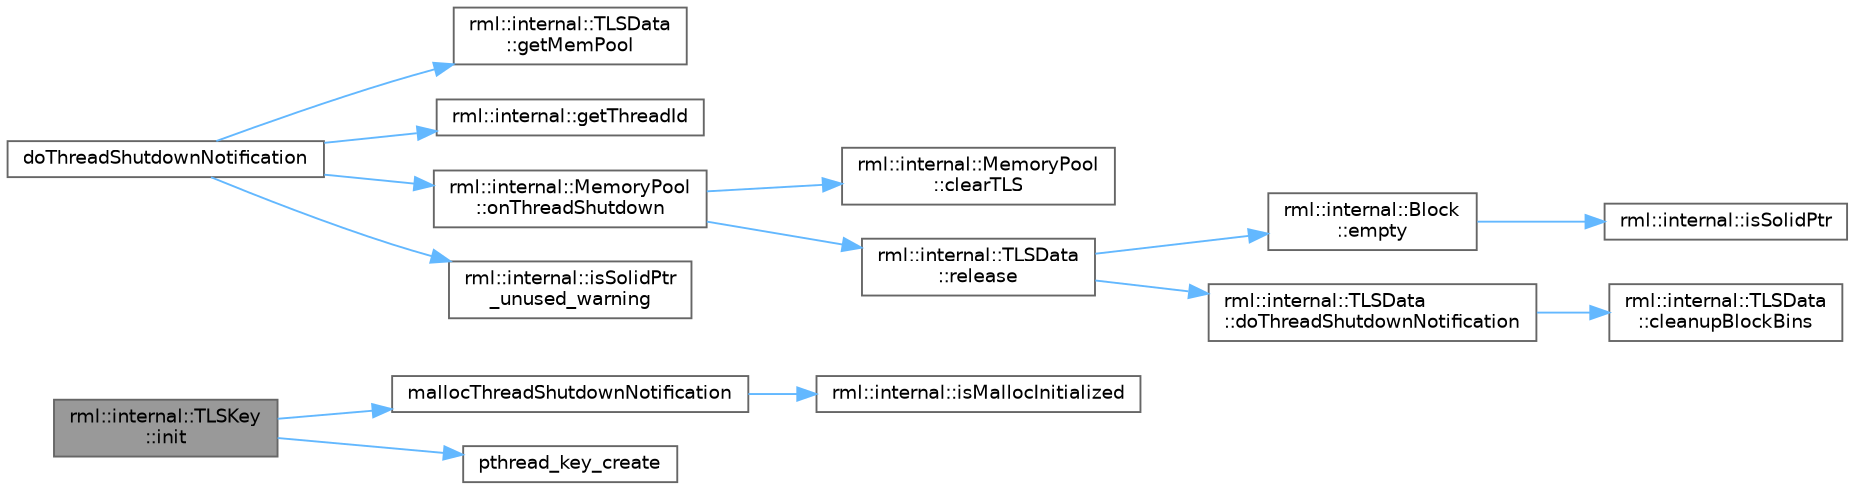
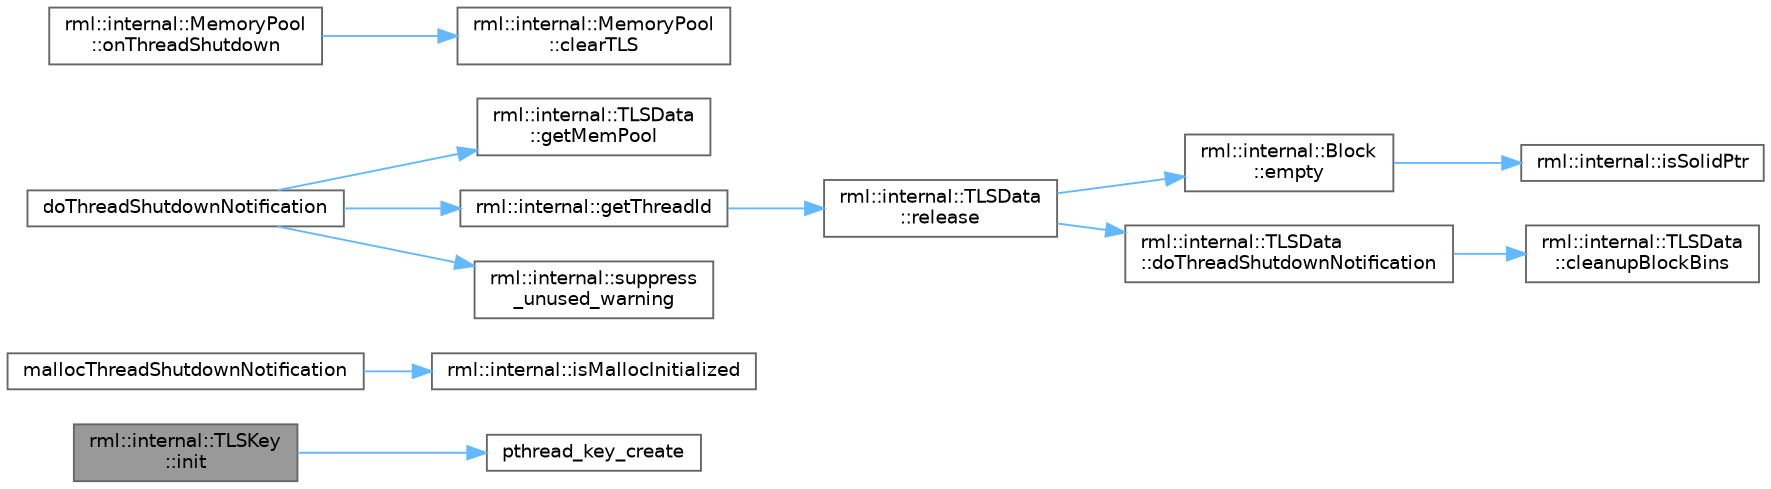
edge "doThreadShutdownNotification" -> "rml::internal::MemoryPool ::onThreadShutdown": removed
edge "rml::internal::MemoryPool ::onThreadShutdown" -> "rml::internal::TLSData ::release": now "rml::internal::getThreadId" -> "rml::internal::TLSData ::release"
node "rml::internal::isSolidPtr _unused_warning": label "rml::internal::isSolidPtr _unused_warning" -> "rml::internal::suppress _unused_warning"
edge "rml::internal::TLSKey ::init" -> "mallocThreadShutdownNotification": removed
